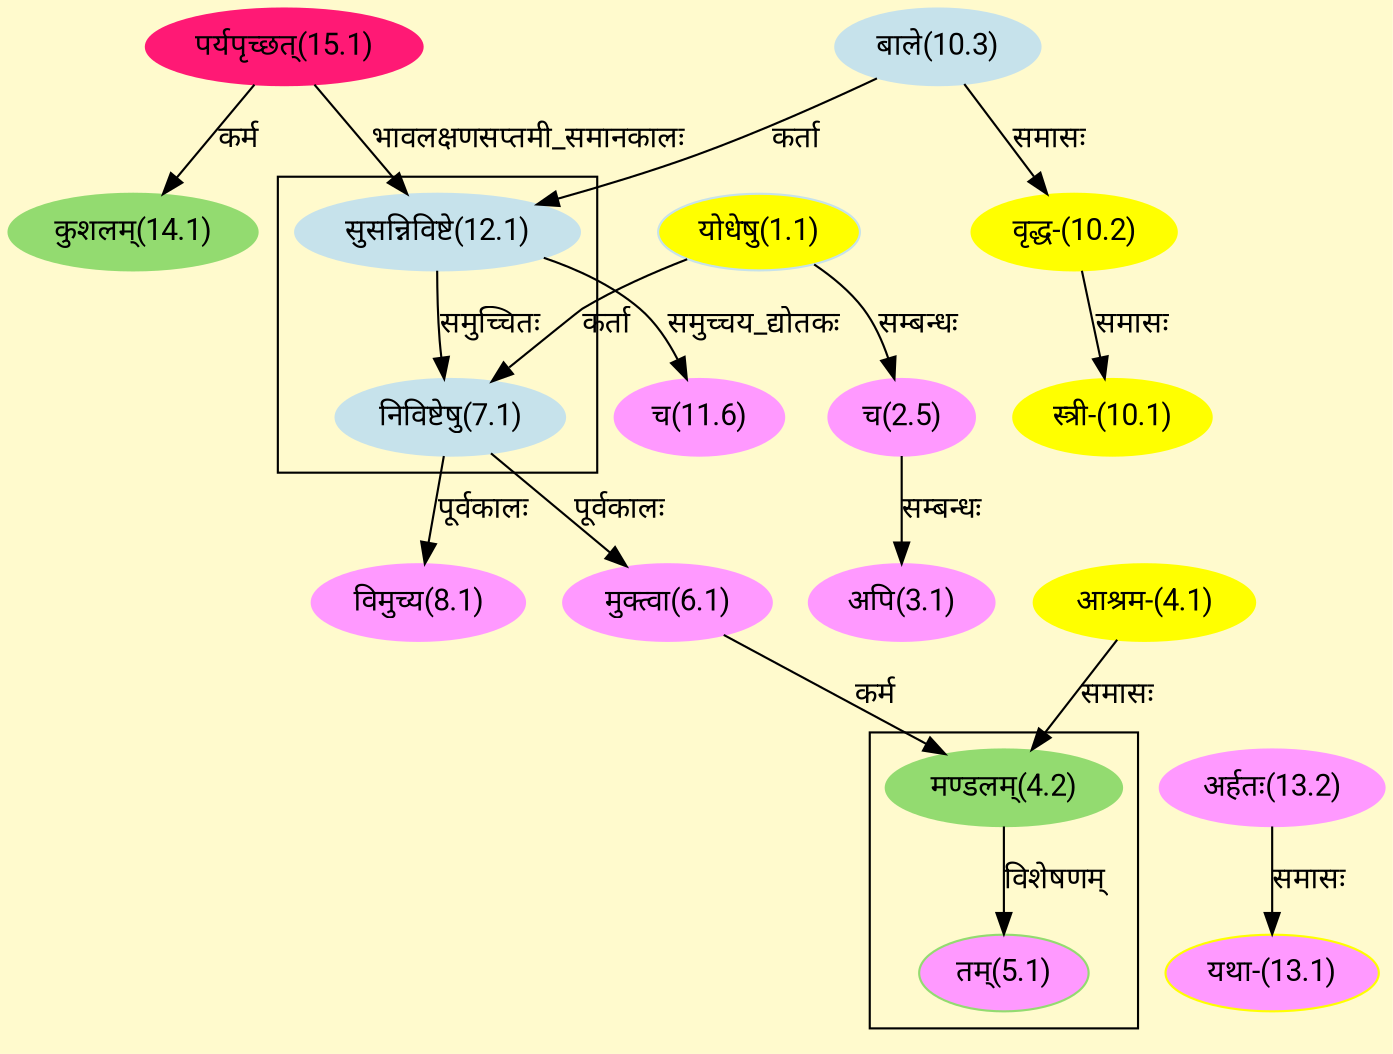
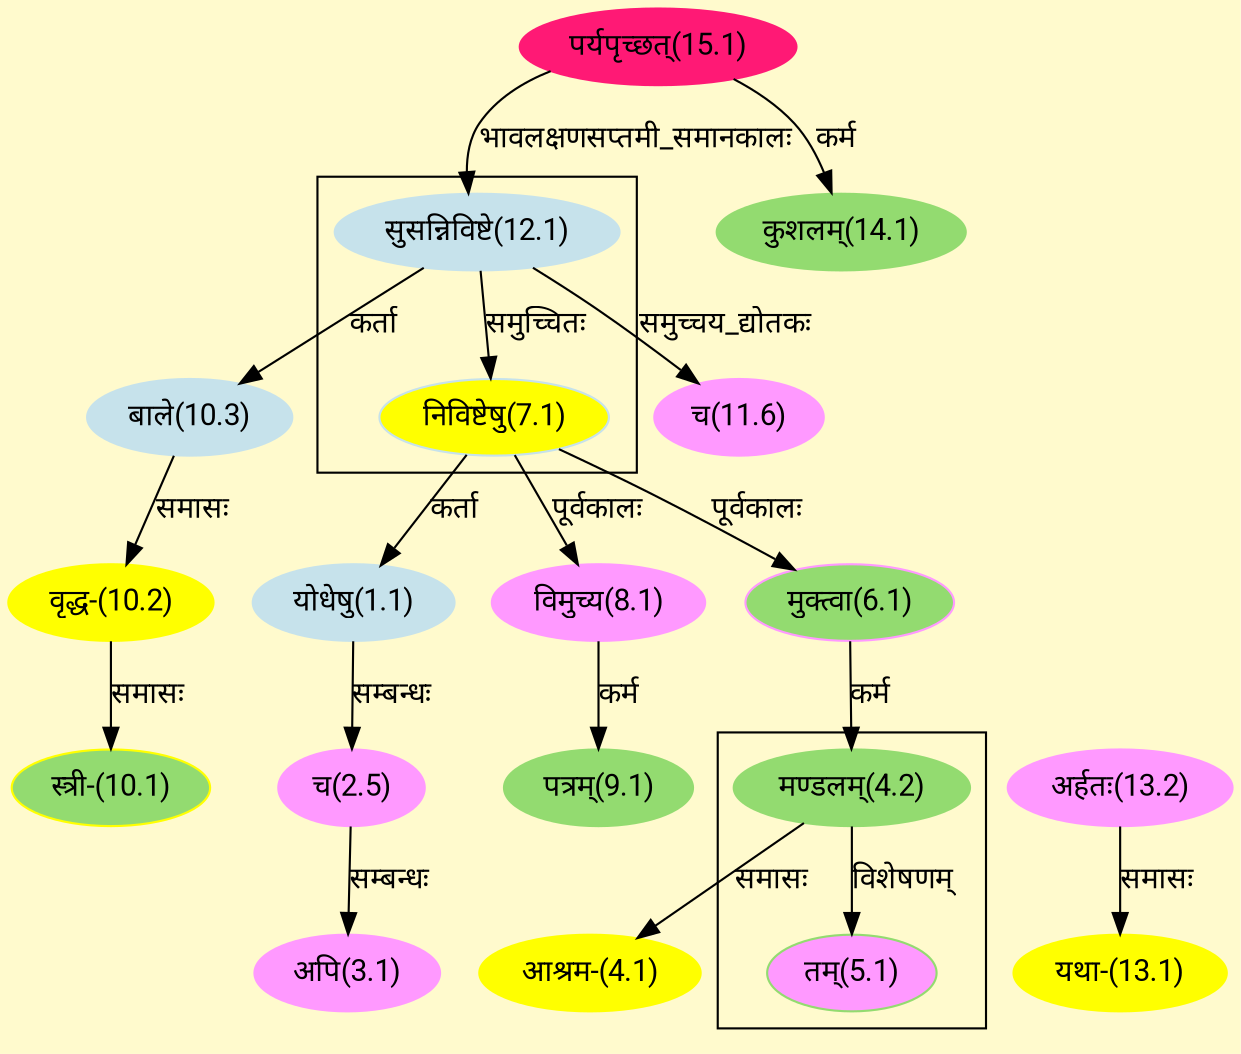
edge "बाले(10.3)" -> "सुसन्निविष्टे(12.1)": reversed
node "योधेषु(1.1)": fillcolor #ffff00 -> #c6e2eb
edge "योधेषु(1.1)" -> "निविष्टेषु(7.1)": reversed
node "निविष्टेषु(7.1)": fillcolor #c6e2eb -> #ffff00
node "स्त्री-(10.1)": fillcolor #ffff00 -> #93db70
node "मुक्त्वा(6.1)": fillcolor #ff99ff -> #93db70
edge "आश्रम-(4.1)" -> "मण्डलम्(4.2)": reversed
node "पत्रम्(9.1)": added
node "यथा-(13.1)": fillcolor #ff99ff -> #ffff00
